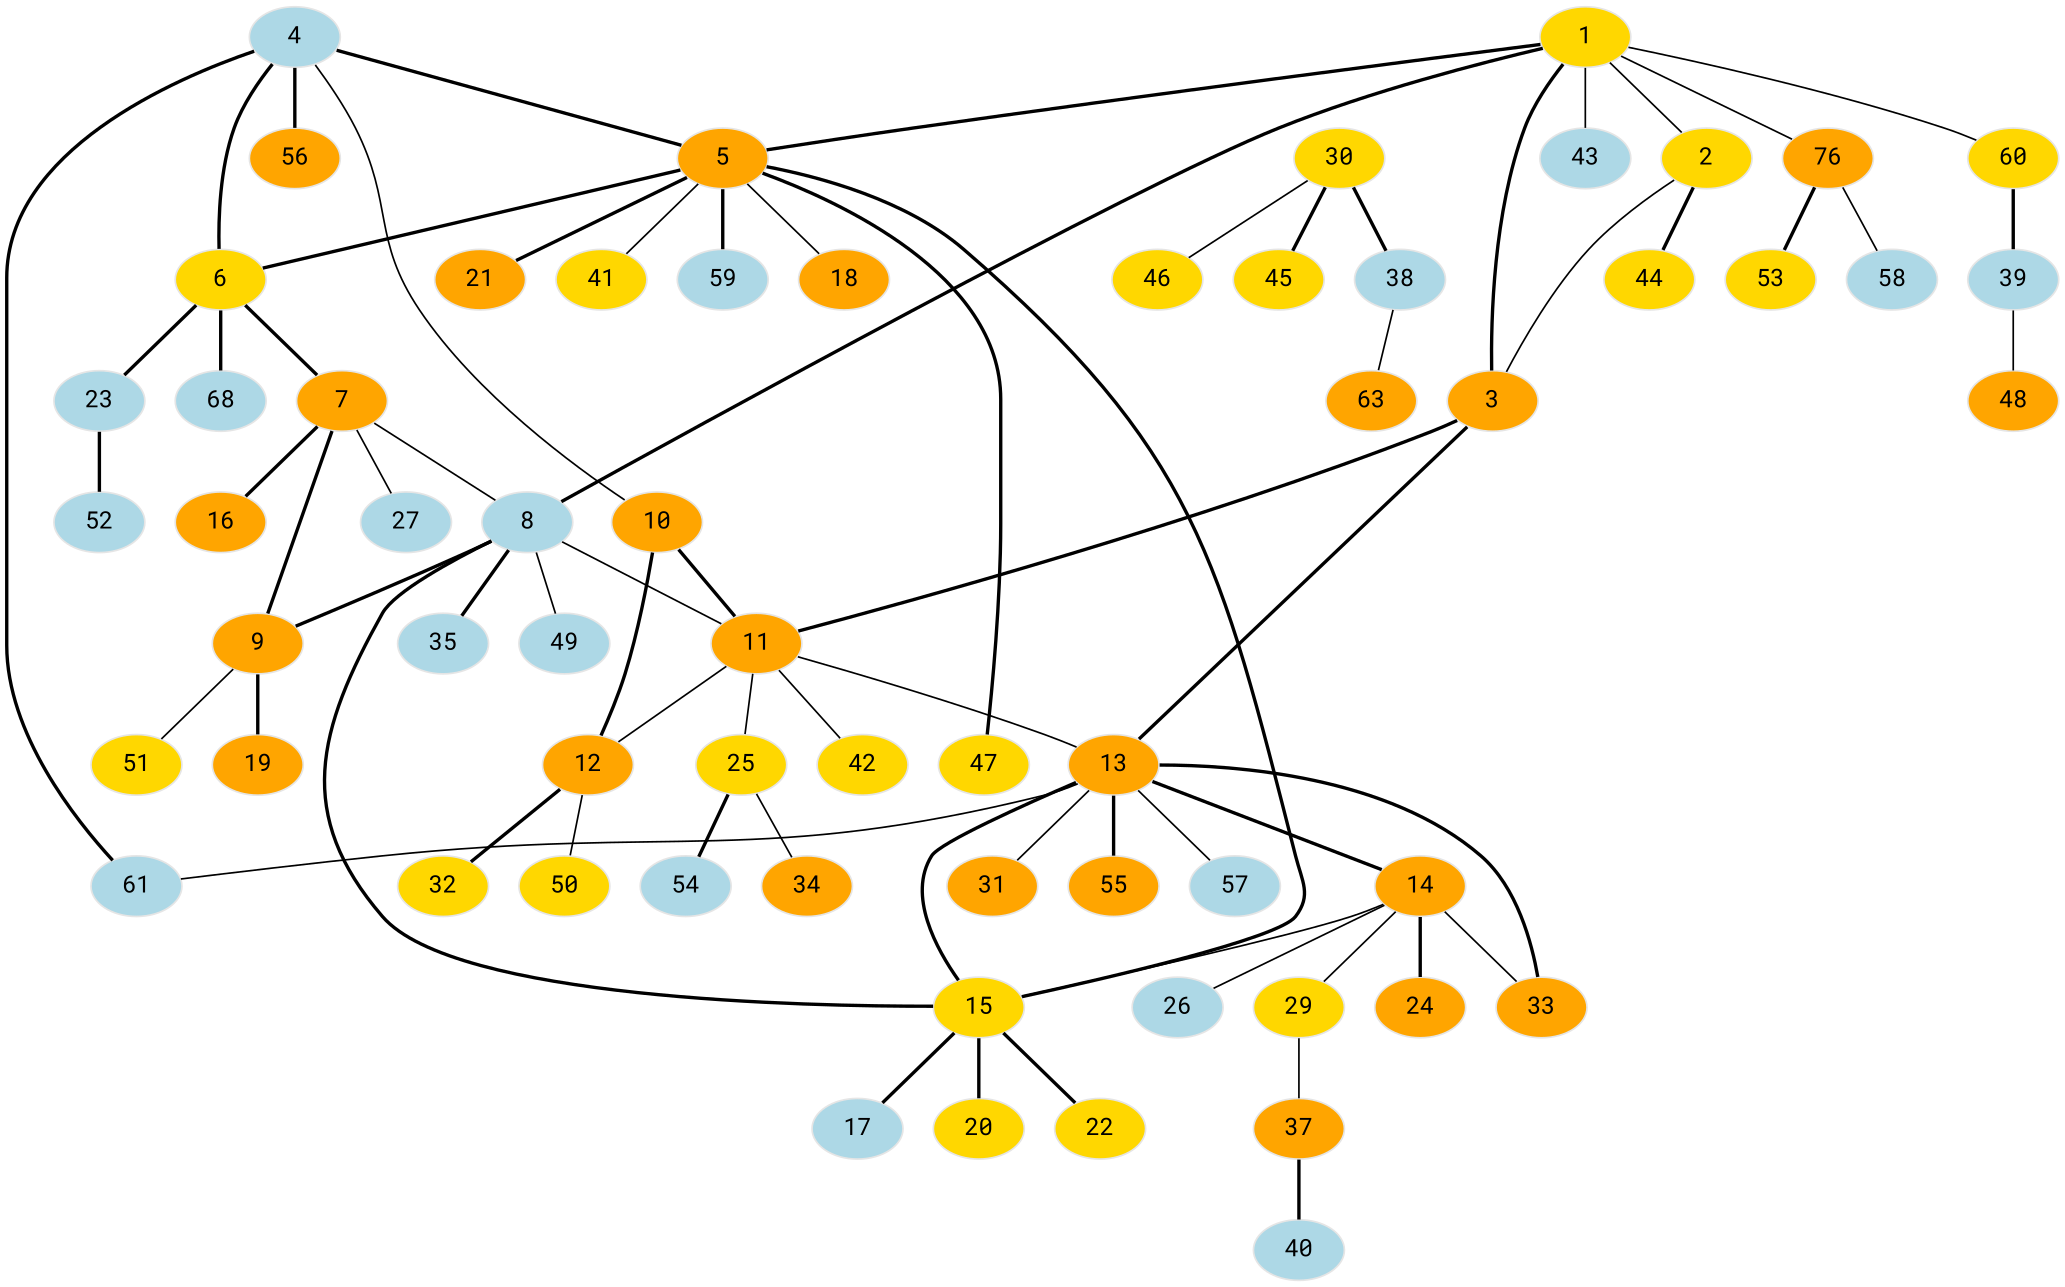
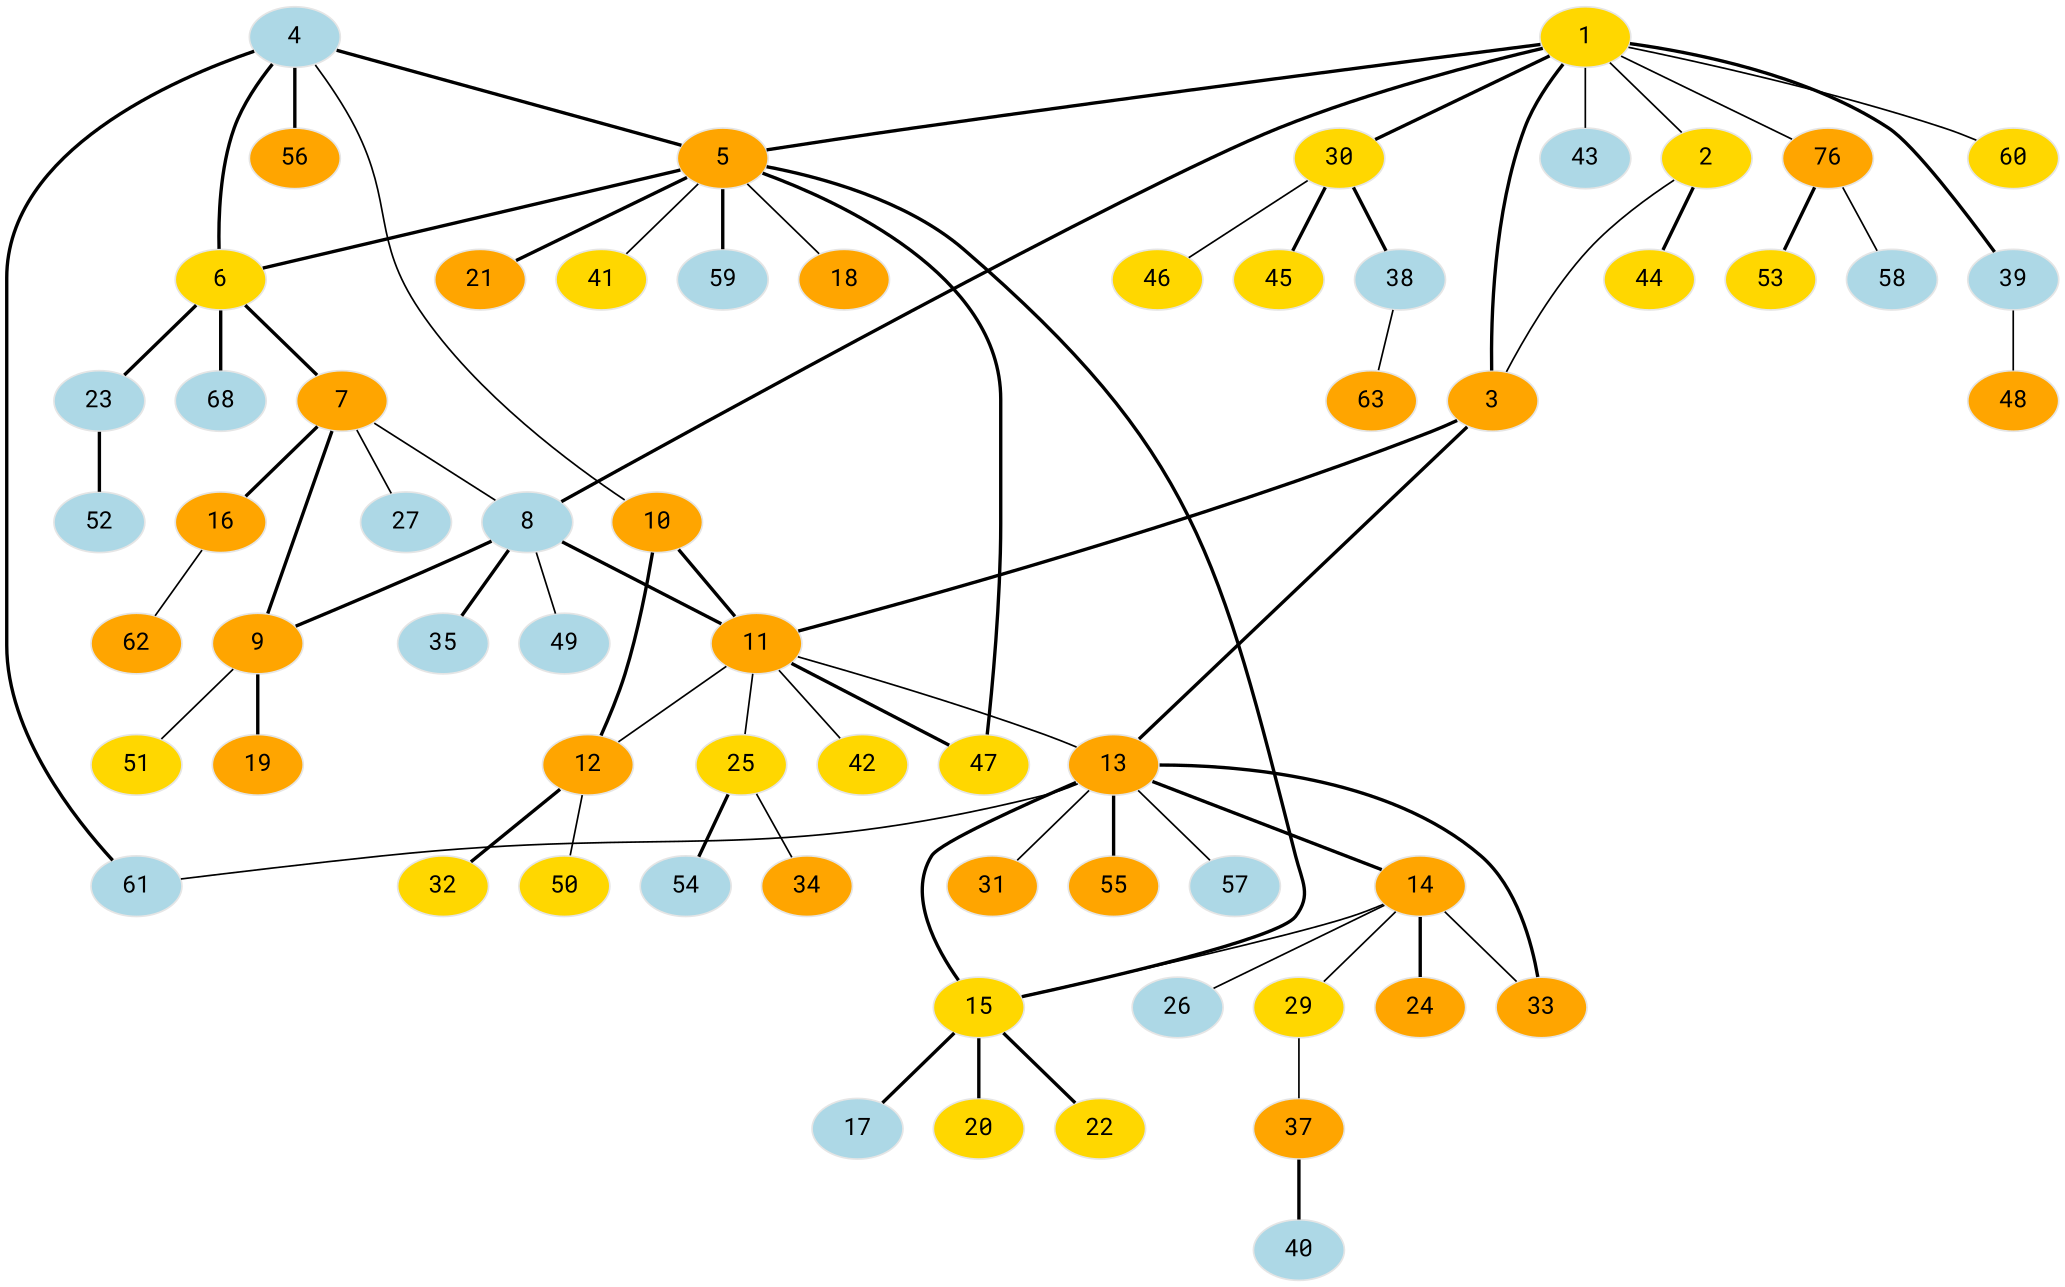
edge "1" -- "30": added
edge "60" -- "39": now "1" -- "39"
edge "8" -- "11": style solid -> bold
node "62": added
edge "11" -- "47": added
edge "8" -- "15": removed
